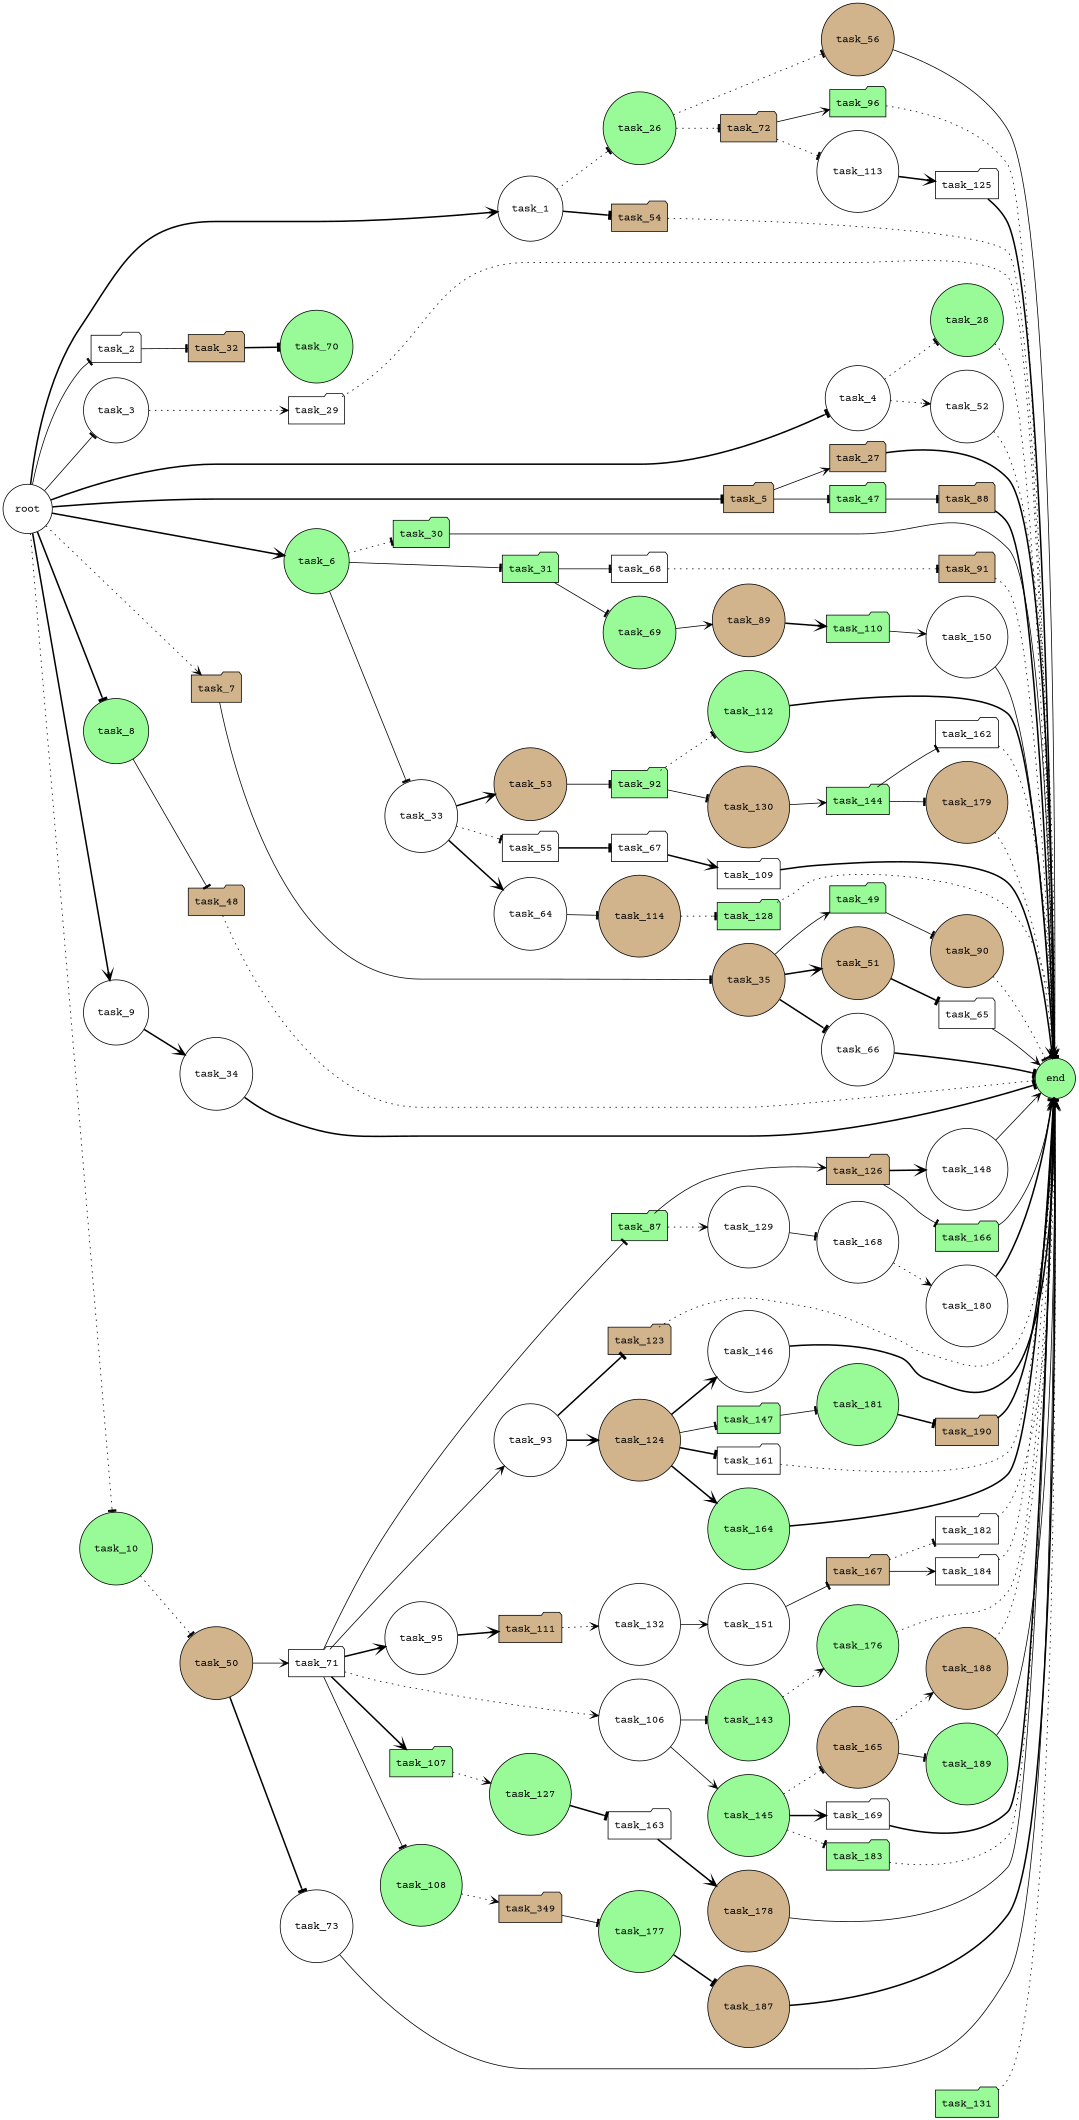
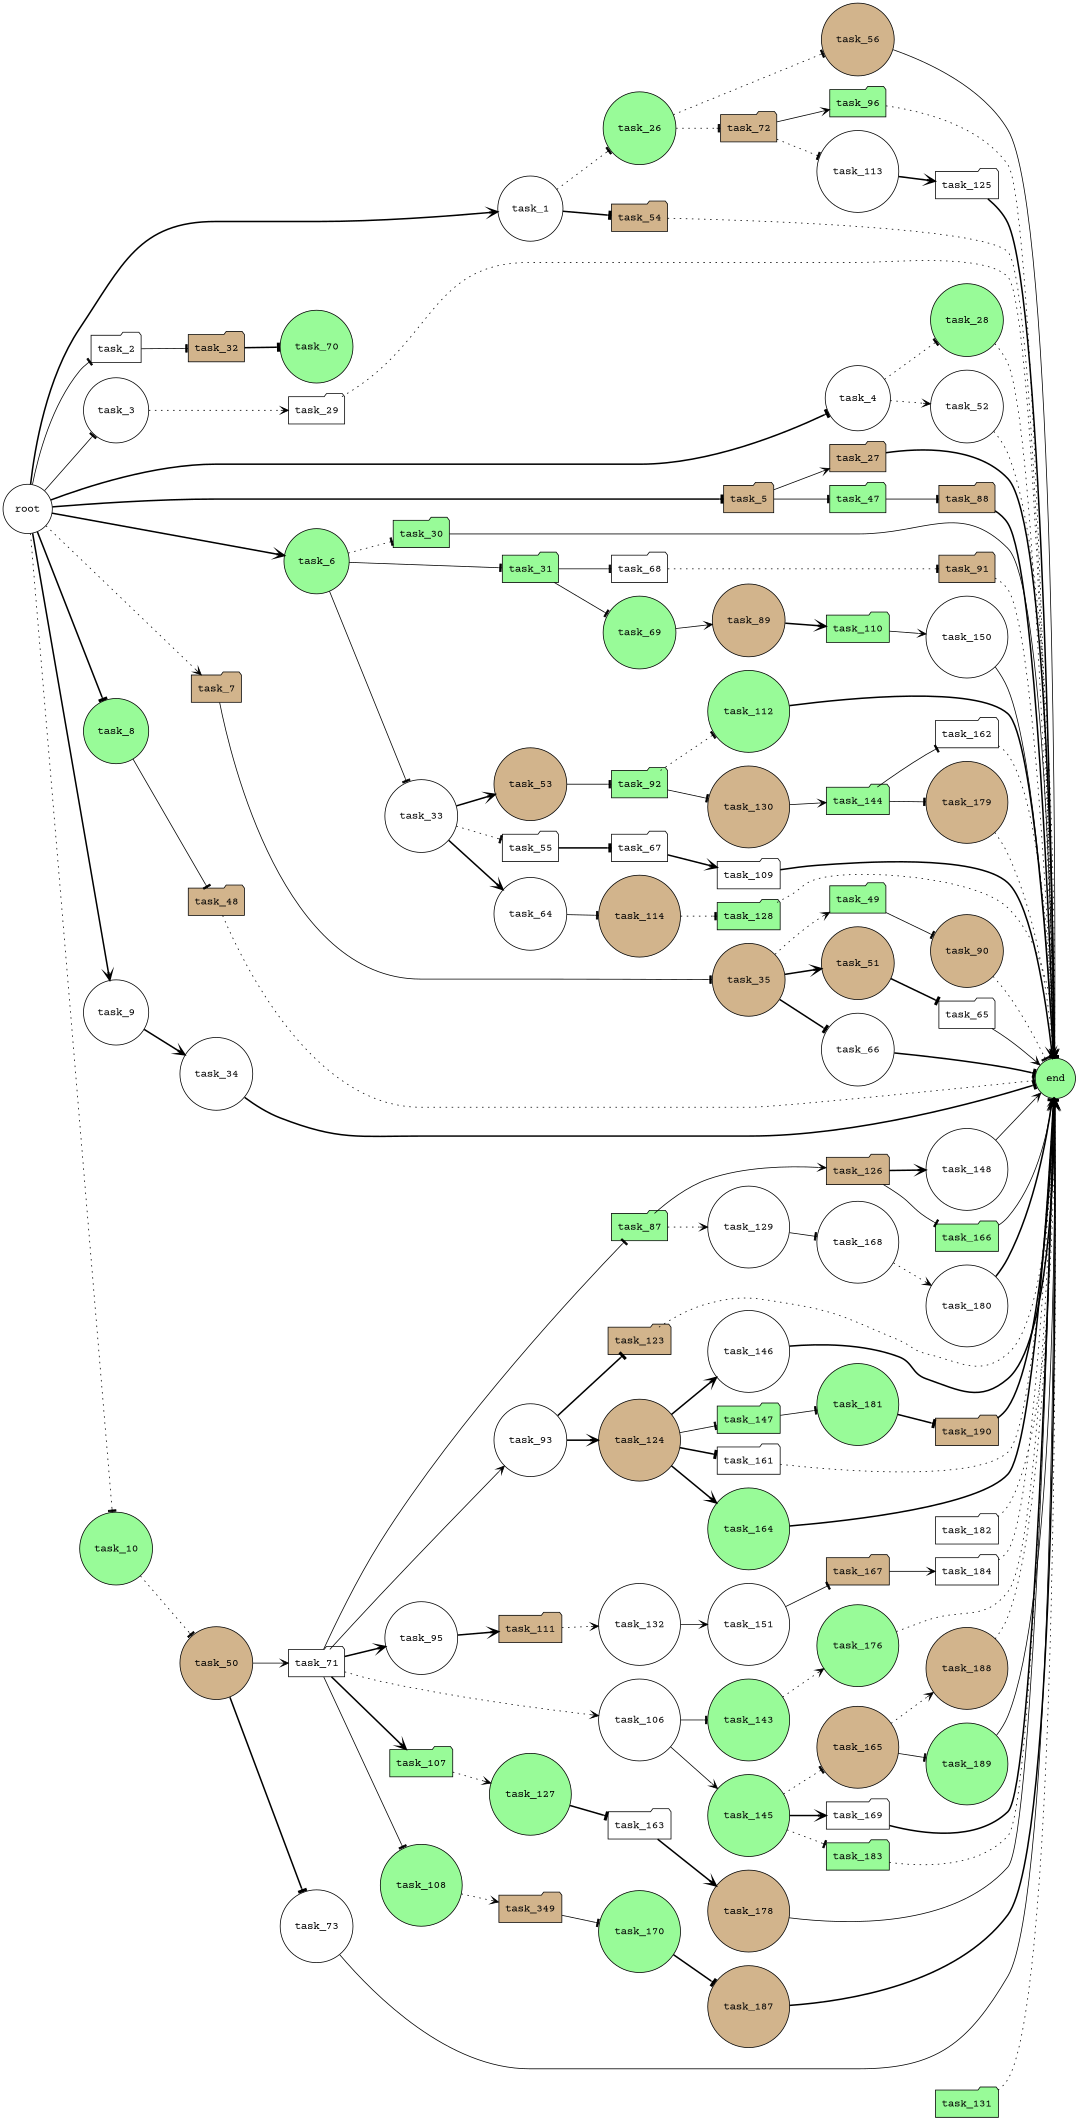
edge "task_35" -> "task_49": style solid -> dotted
edge "task_167" -> "task_182": removed
node "task_177": label "task_177" -> "task_170"
